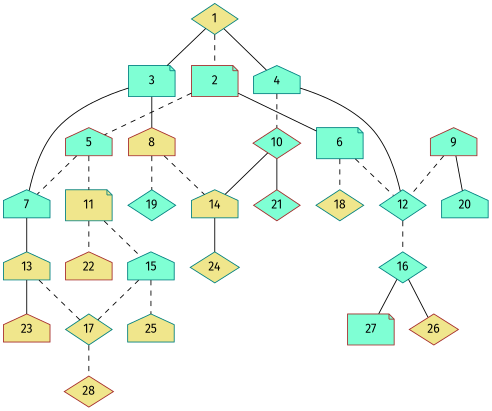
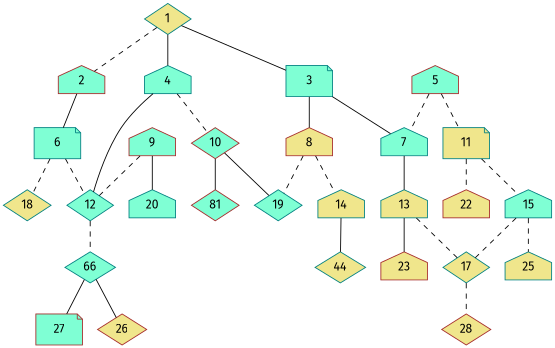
node "2": shape note -> house
edge "2" -- "5": removed
edge "10" -- "14": now "10" -- "19"
node "21": label "21" -> "81"
node "24": label "24" -> "44"
node "16": label "16" -> "66"
